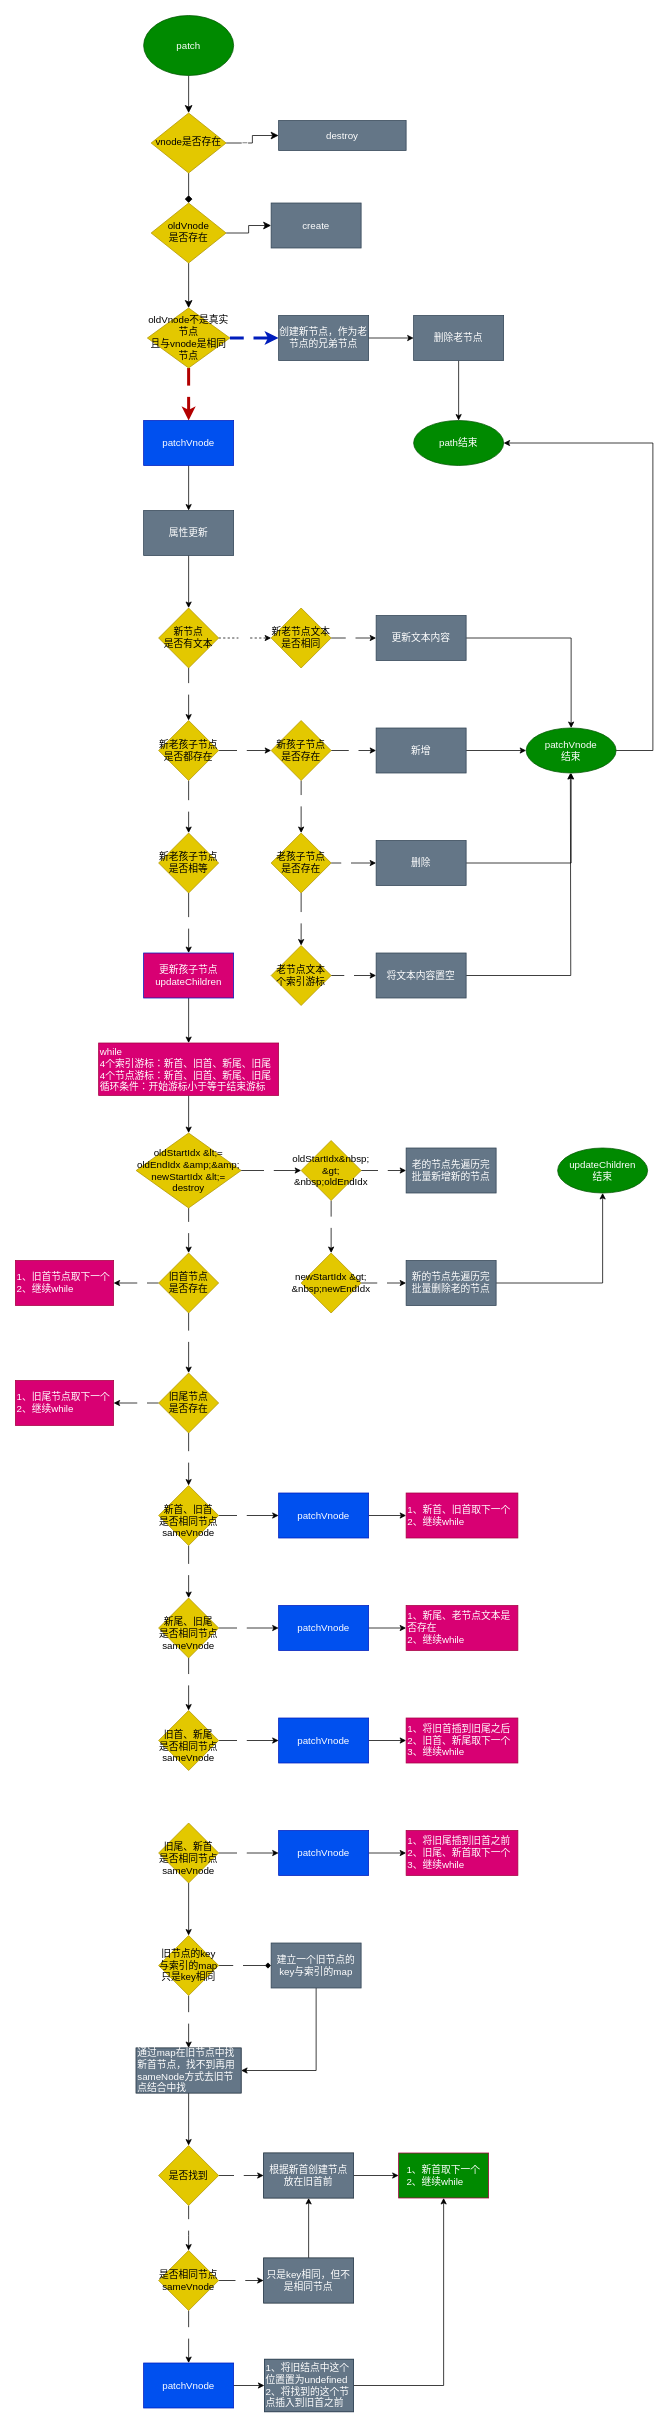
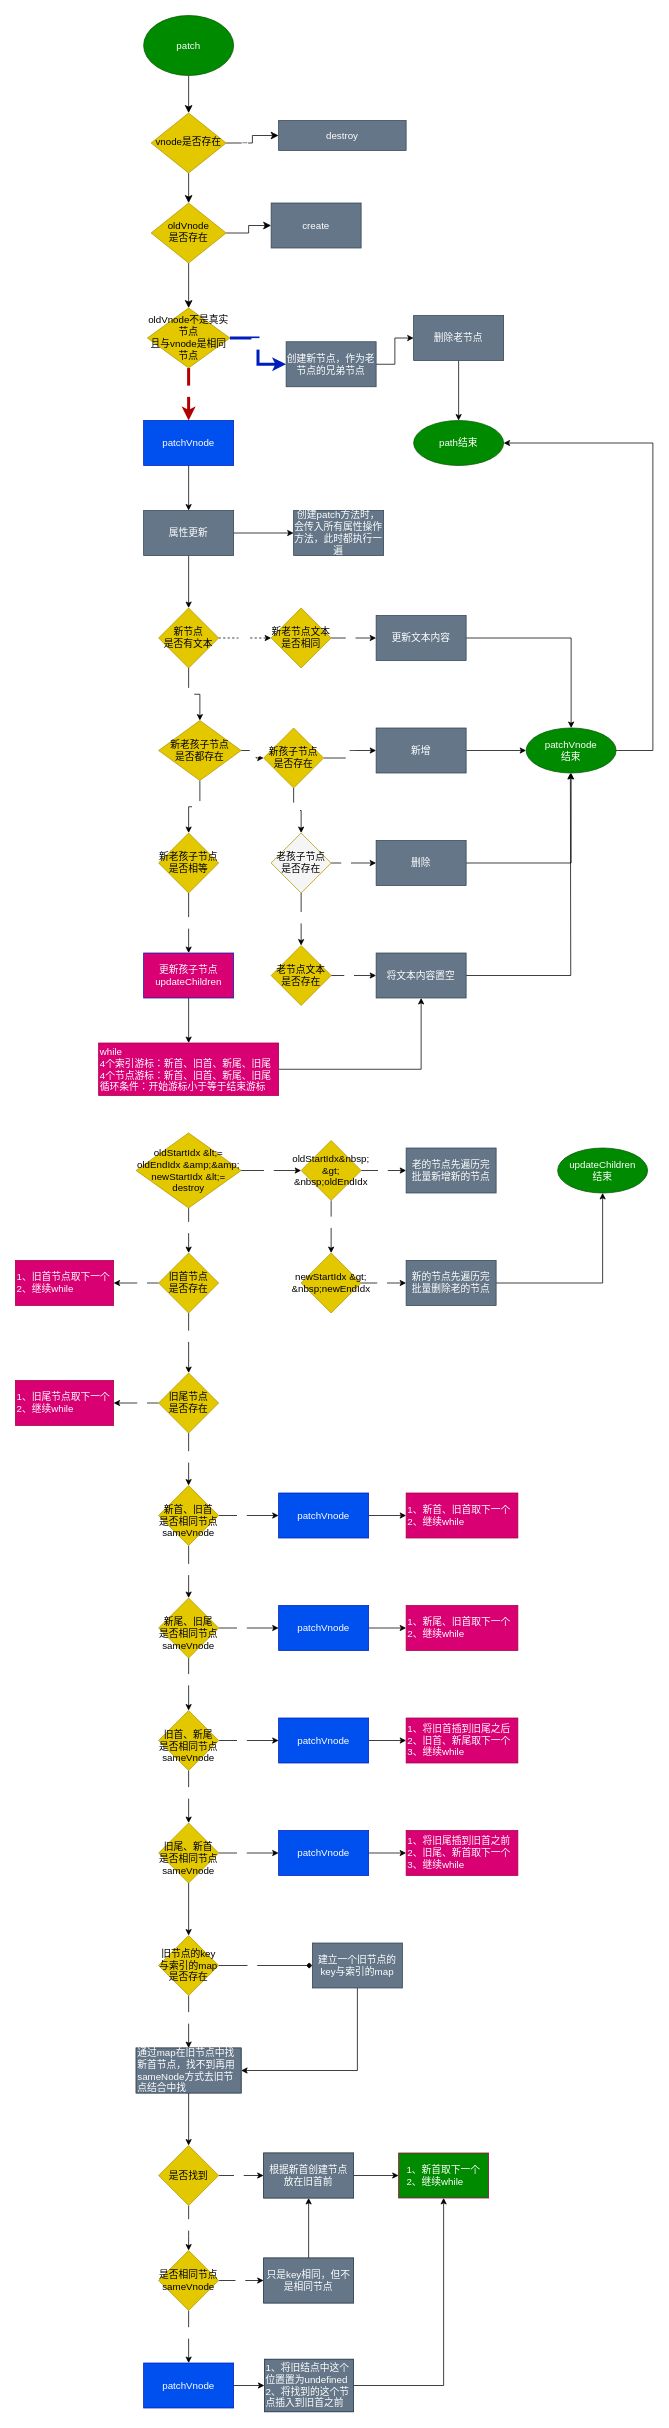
edge "vnode是否存在" -> "oldVnode是否存在": arrowhead diamond -> classic
node "创建新节点，作为老节点的兄弟节点": moved (324, 338) -> (331, 364)
edge "属性更新" -> "创建patch方法时，会传入所有属性操作方法，此时都执行一遍": added
node "创建patch方法时，会传入所有属性操作方法，此时都执行一遍": added
node "新老孩子节点是否都存在": size 60x60 -> 83x60
node "新孩子节点是否存在": moved (301, 750) -> (294, 758)
node "老孩子节点是否存在": fillcolor #e3c800 -> #f5f5f5
node "老节点文本个索引游标": label "老节点文本个索引游标" -> "老节点文本是否存在"
edge "while 4个索引游标：新首、旧首、新尾、旧尾 4个节点游标：新首、旧首、新尾、旧尾 循环条件：开始游标小于等于结束游标" -> "oldStartIdx &lt;= oldEndIdx &amp;&amp; newStartIdx &lt;= destroy": now "while 4个索引游标：新首、旧首、新尾、旧尾 4个节点游标：新首、旧首、新尾、旧尾 循环条件：开始游标小于等于结束游标" -> "将文本内容置空"
node "1、新尾、老节点文本是否存在2、继续while": label "1、新尾、老节点文本是否存在2、继续while" -> "1、新尾、旧首取下一个2、继续while"
edge "旧首、新尾是否相同节点sameVnode" -> "旧尾、新首是否相同节点sameVnode": added, label "否"
node "旧节点的key与索引的map只是key相同": label "旧节点的key与索引的map只是key相同" -> "旧节点的key与索引的map是否存在"
node "建立一个旧节点的key与索引的map": moved (316, 1965) -> (357, 1965)
